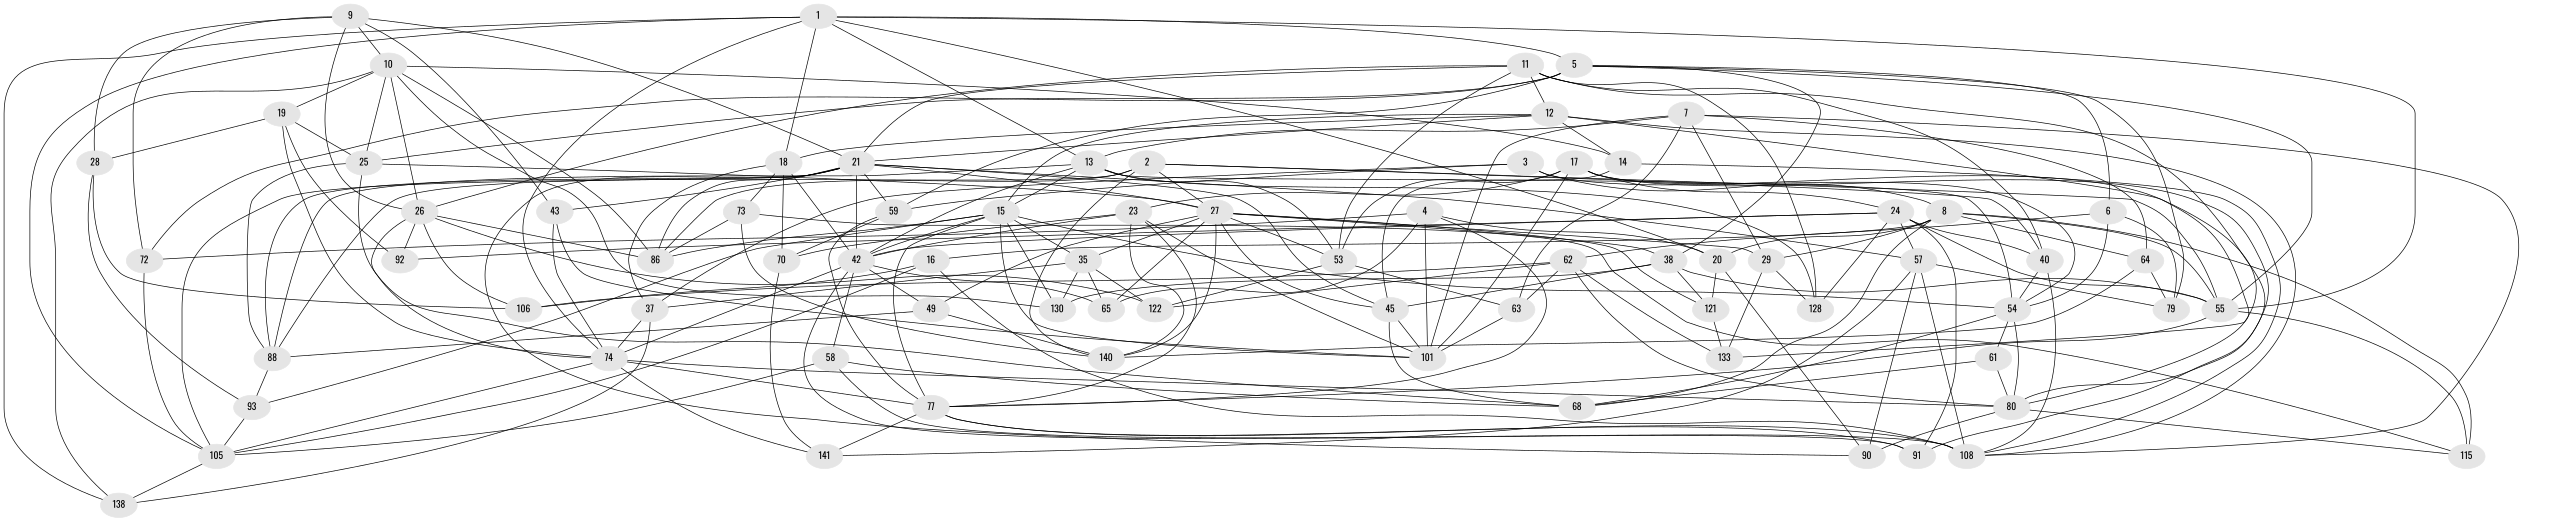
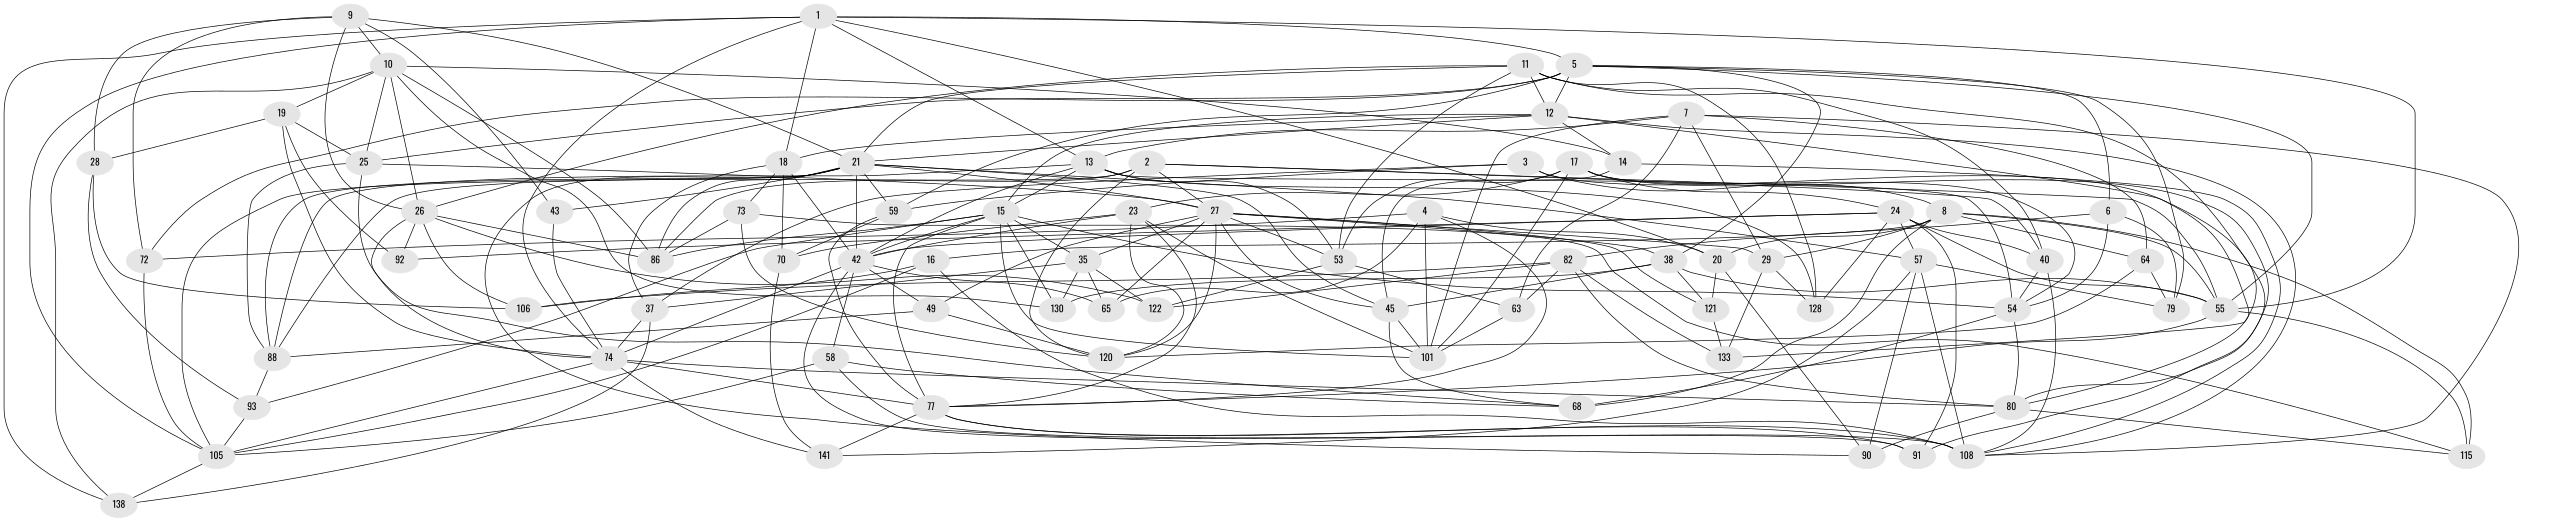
edge "5" -- "12": added
node "62": label "62" -> "82"
edge "43" -- "101": removed
node "140": label "140" -> "120"
node "61": removed
